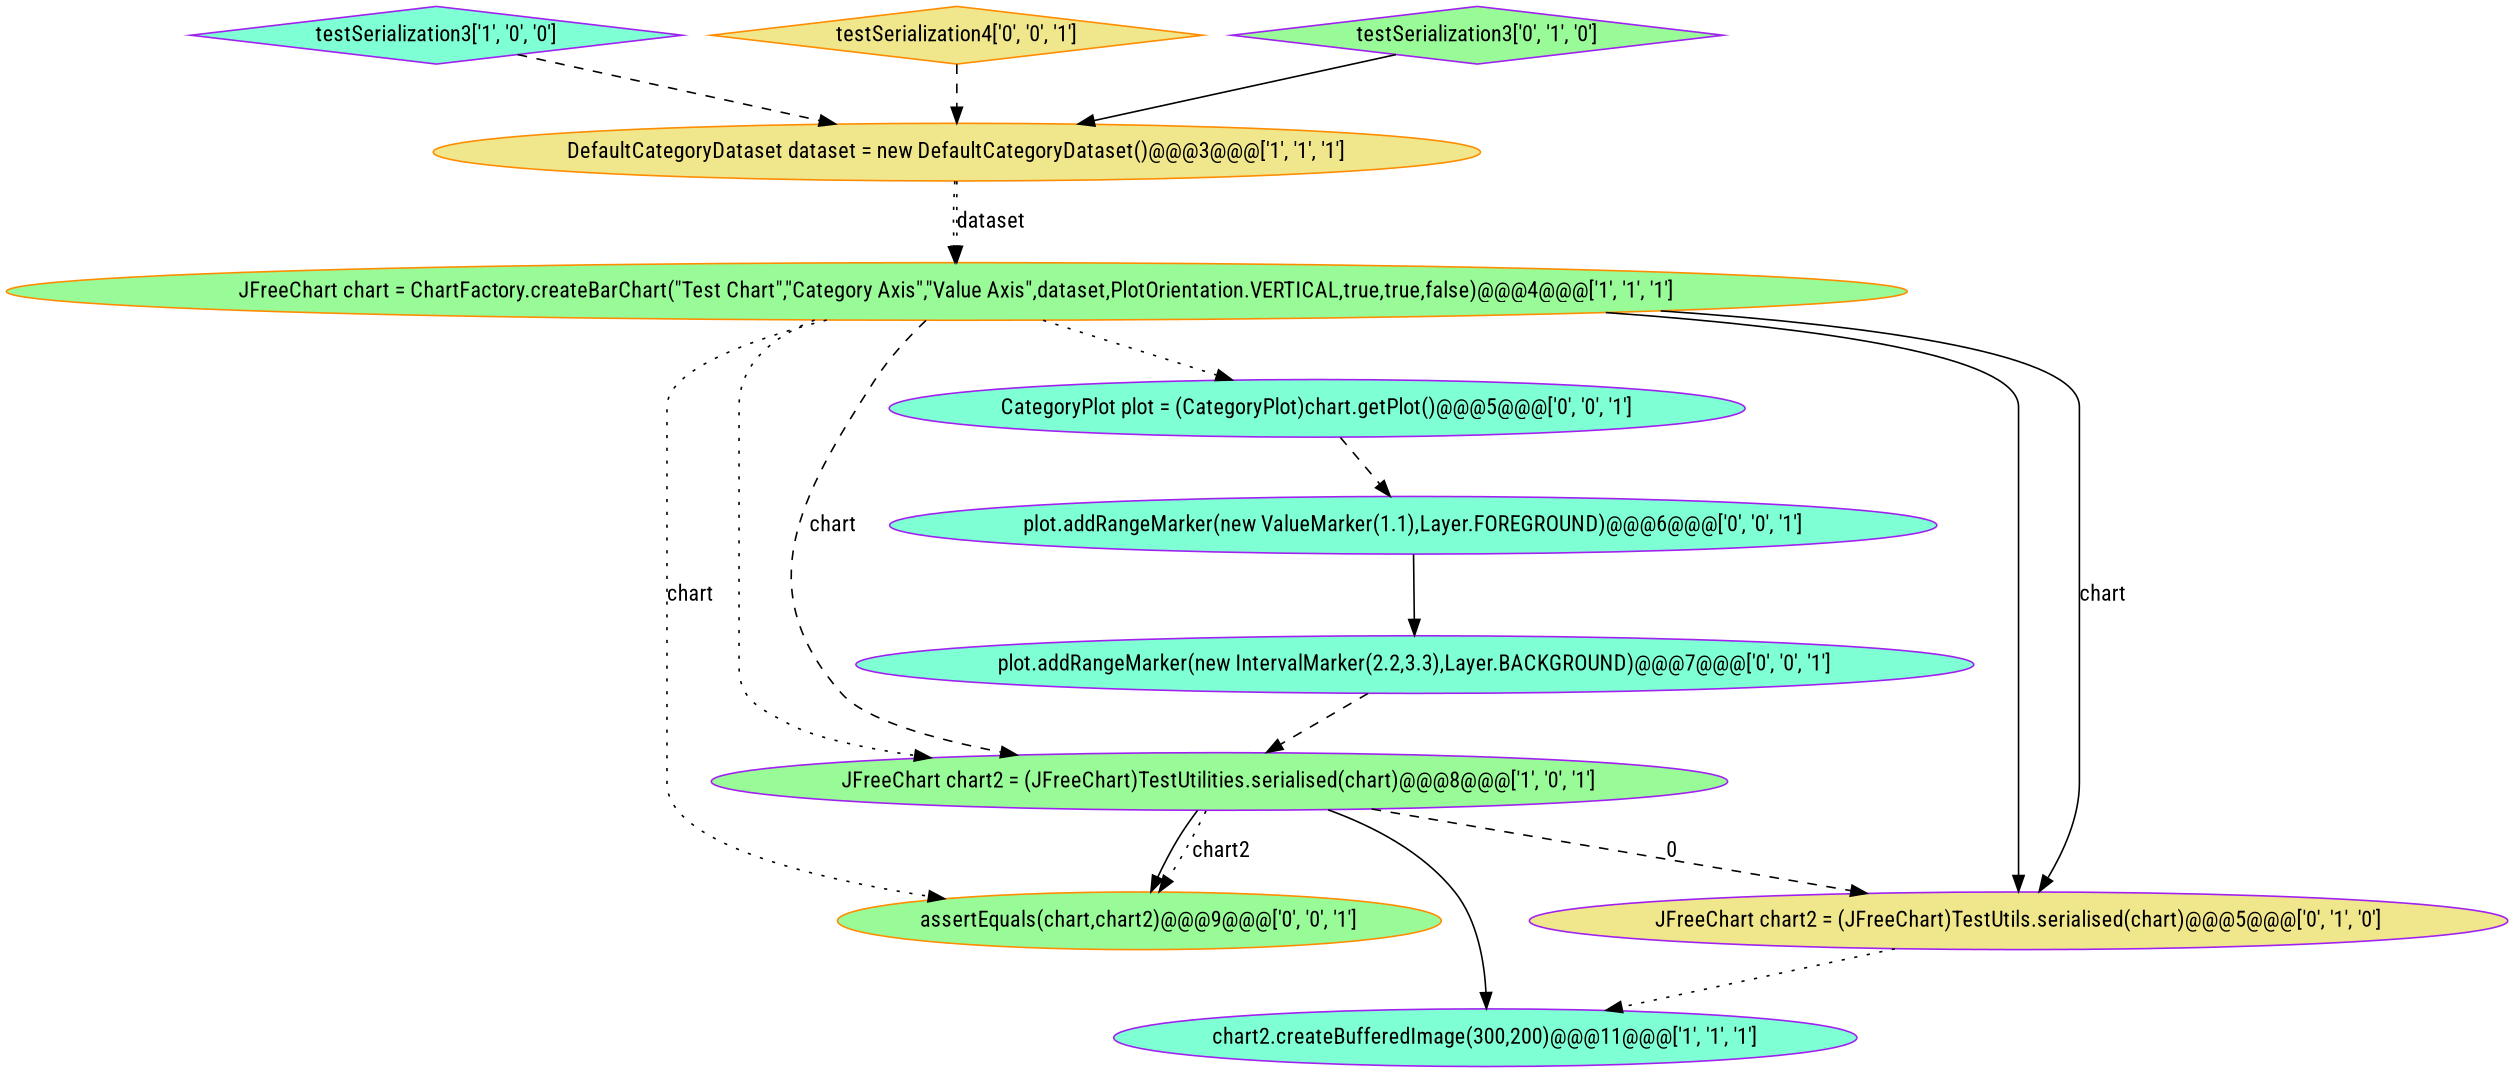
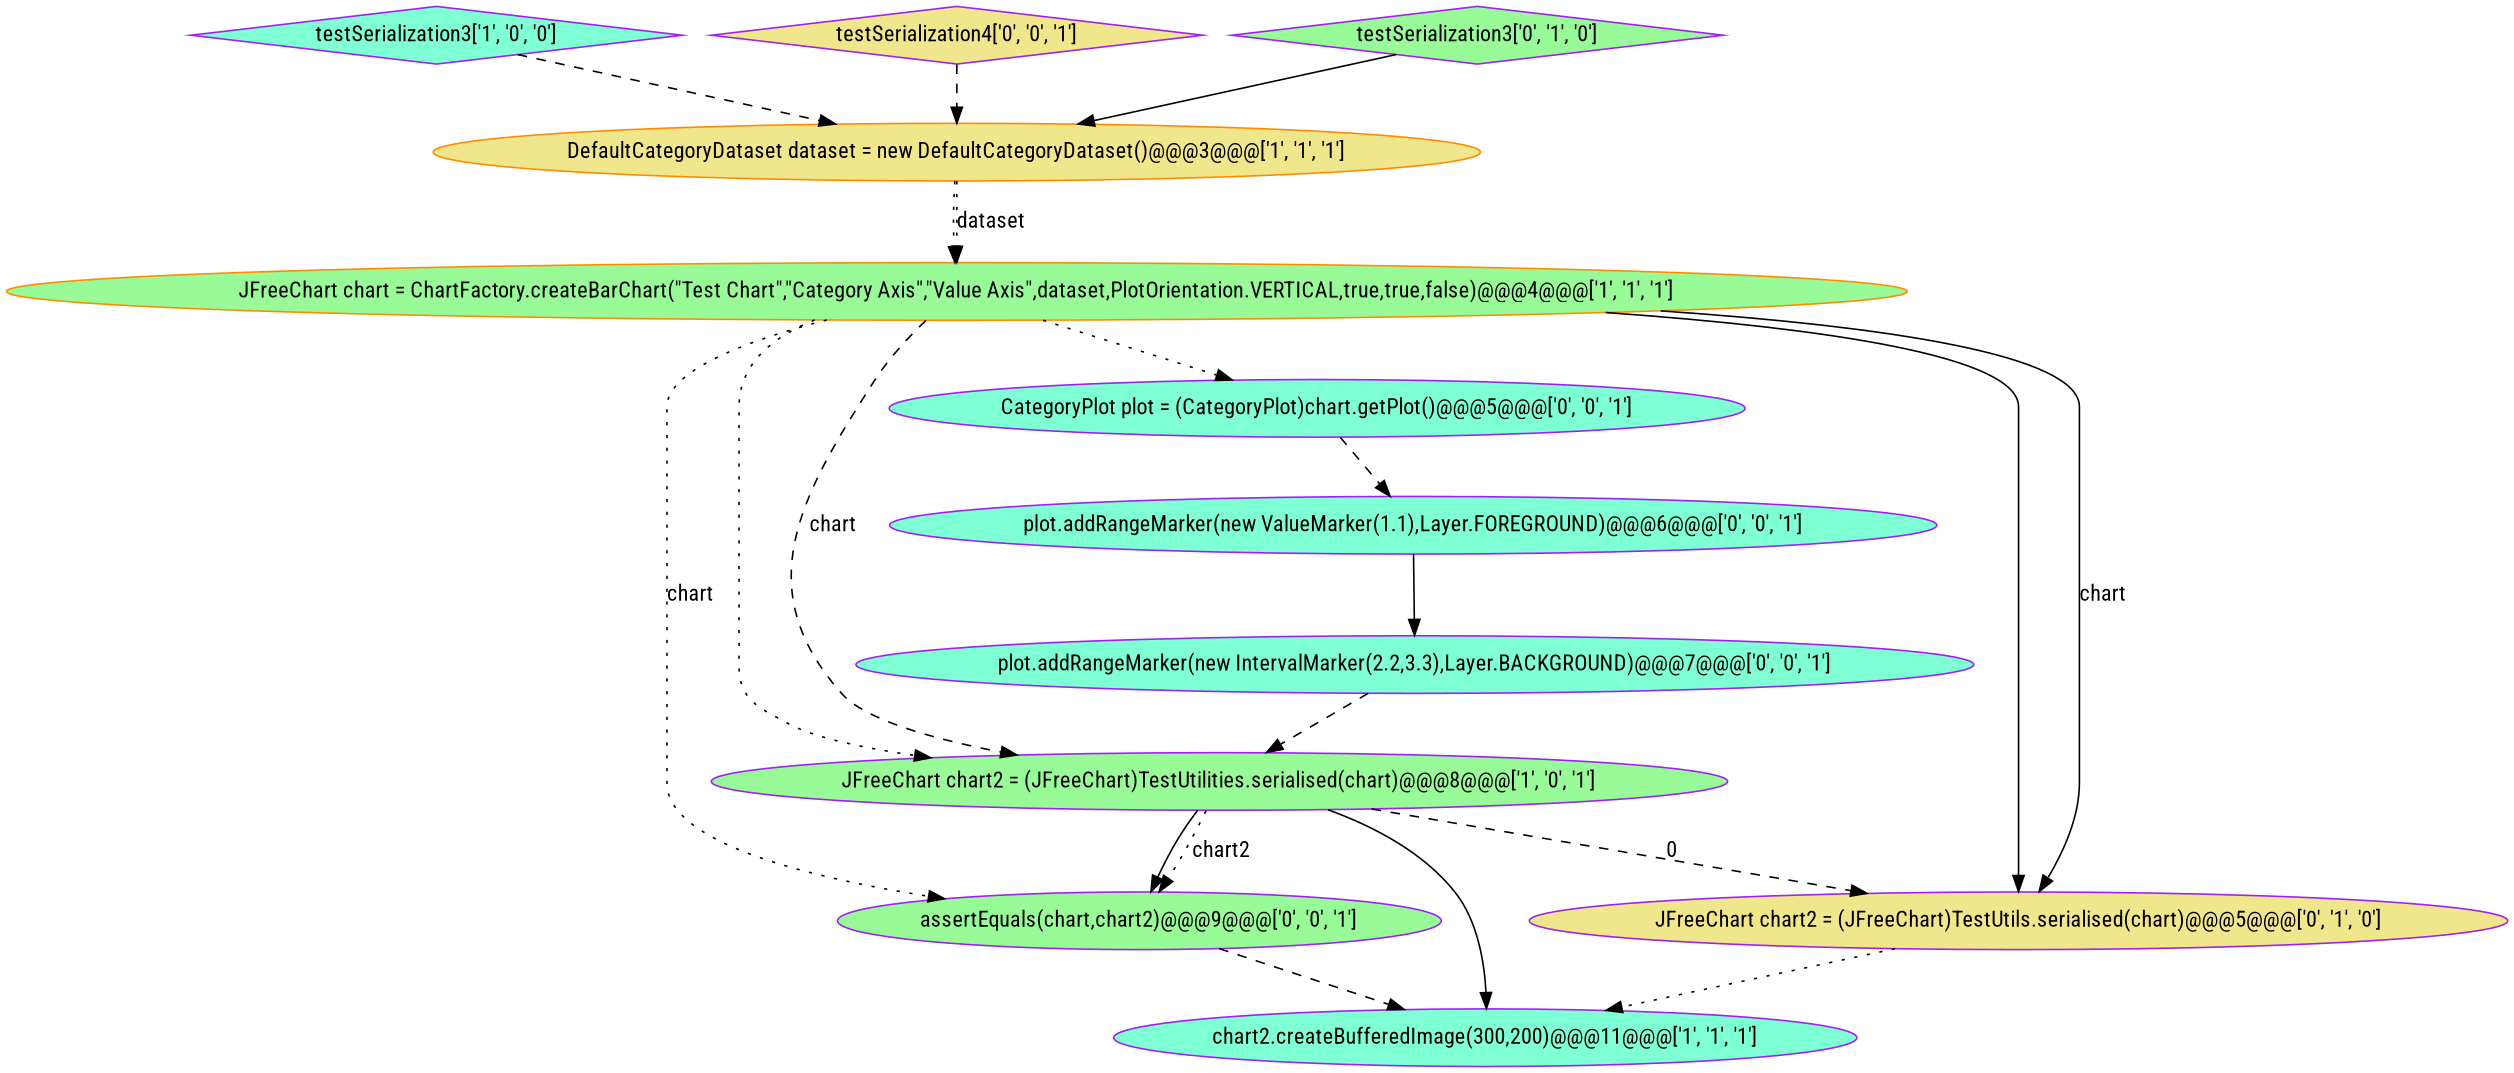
node "testSerialization4['0', '0', '1']": color darkorange -> purple
node "assertEquals(chart,chart2)@@@9@@@['0', '0', '1']": color darkorange -> purple
edge "assertEquals(chart,chart2)@@@9@@@['0', '0', '1']" -> "chart2.createBufferedImage(300,200)@@@11@@@['1', '1', '1']": added
